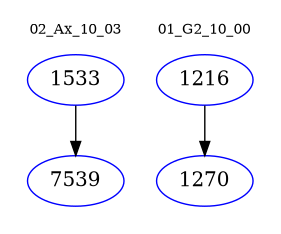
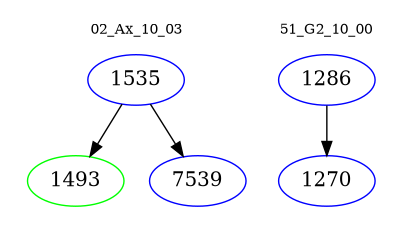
cluster "01_G2_10_00": label "01_G2_10_00" -> "51_G2_10_00"
node "1533": label "1533" -> "1535"
node "1216": label "1216" -> "1286"
node "1493": added
